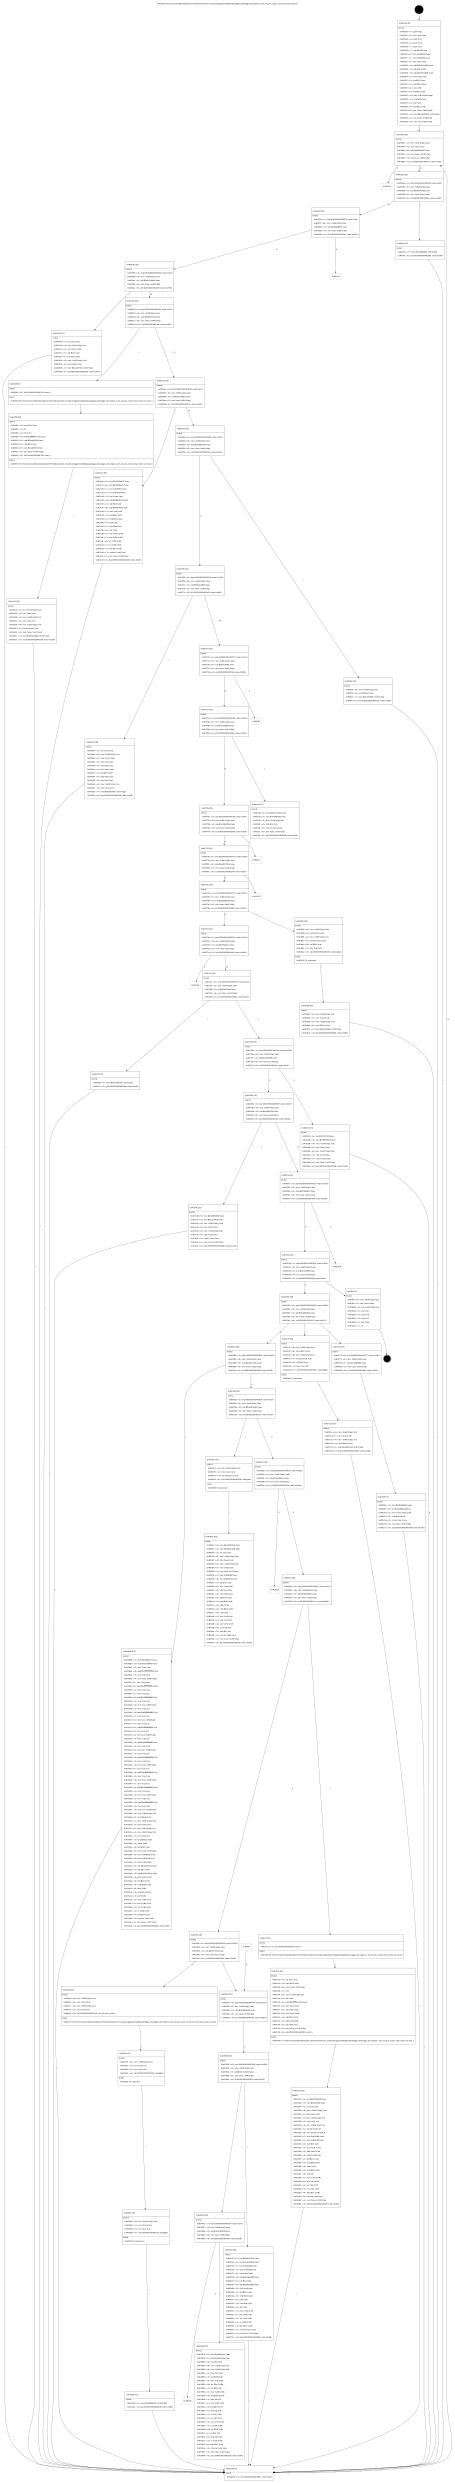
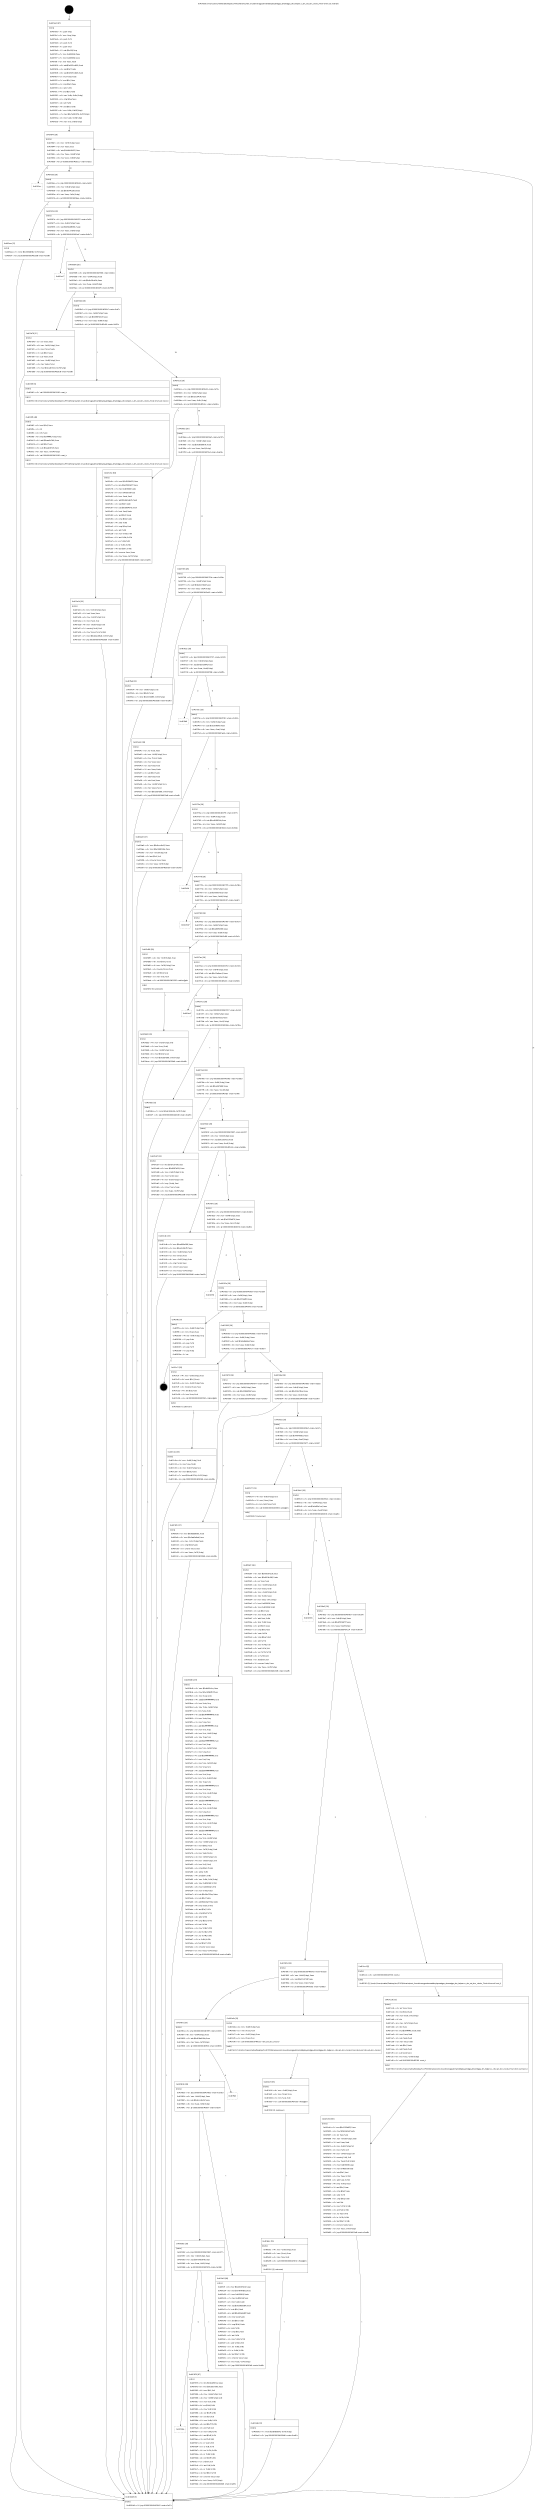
edge "0x401ae9 [27]" -> "0x4020d8 [5]": added, label "1"
edge "0x401f43" -> "0x40191a [28]": reversed
